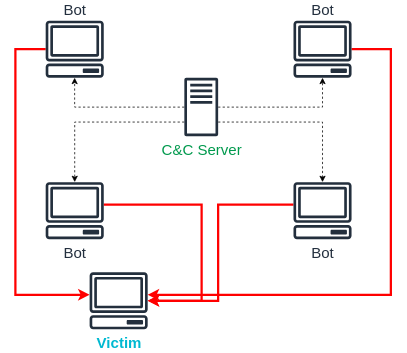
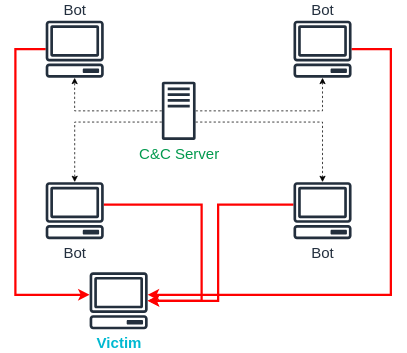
node "C&C Server": moved (201, 107) -> (179, 111)
